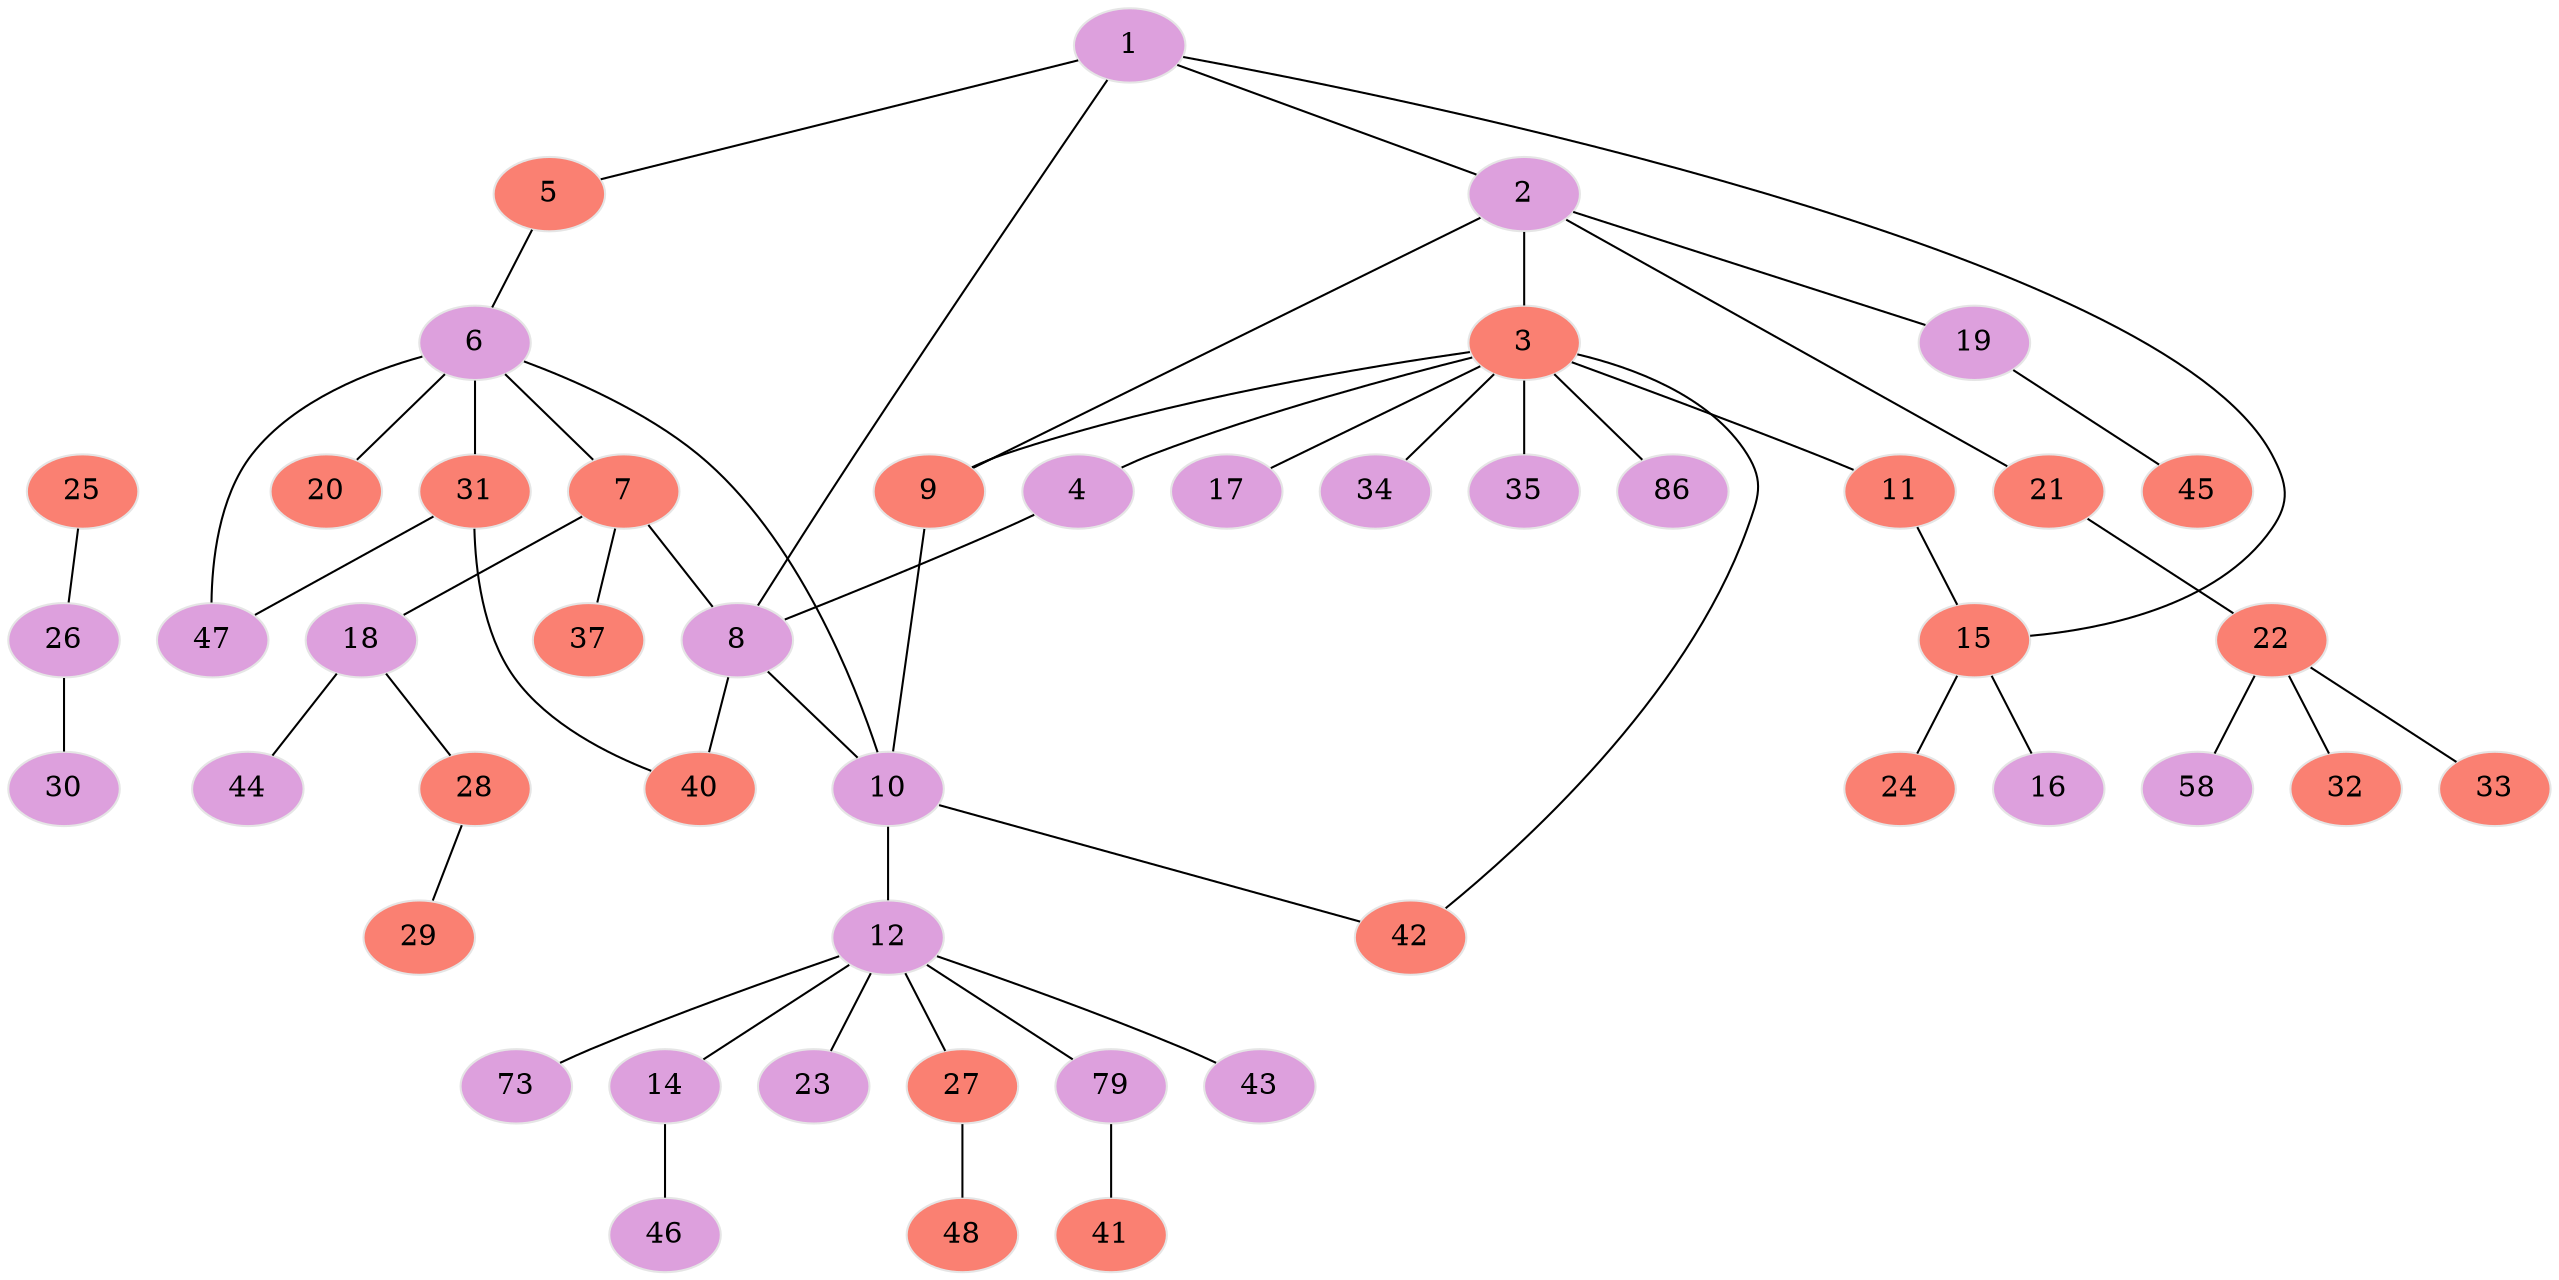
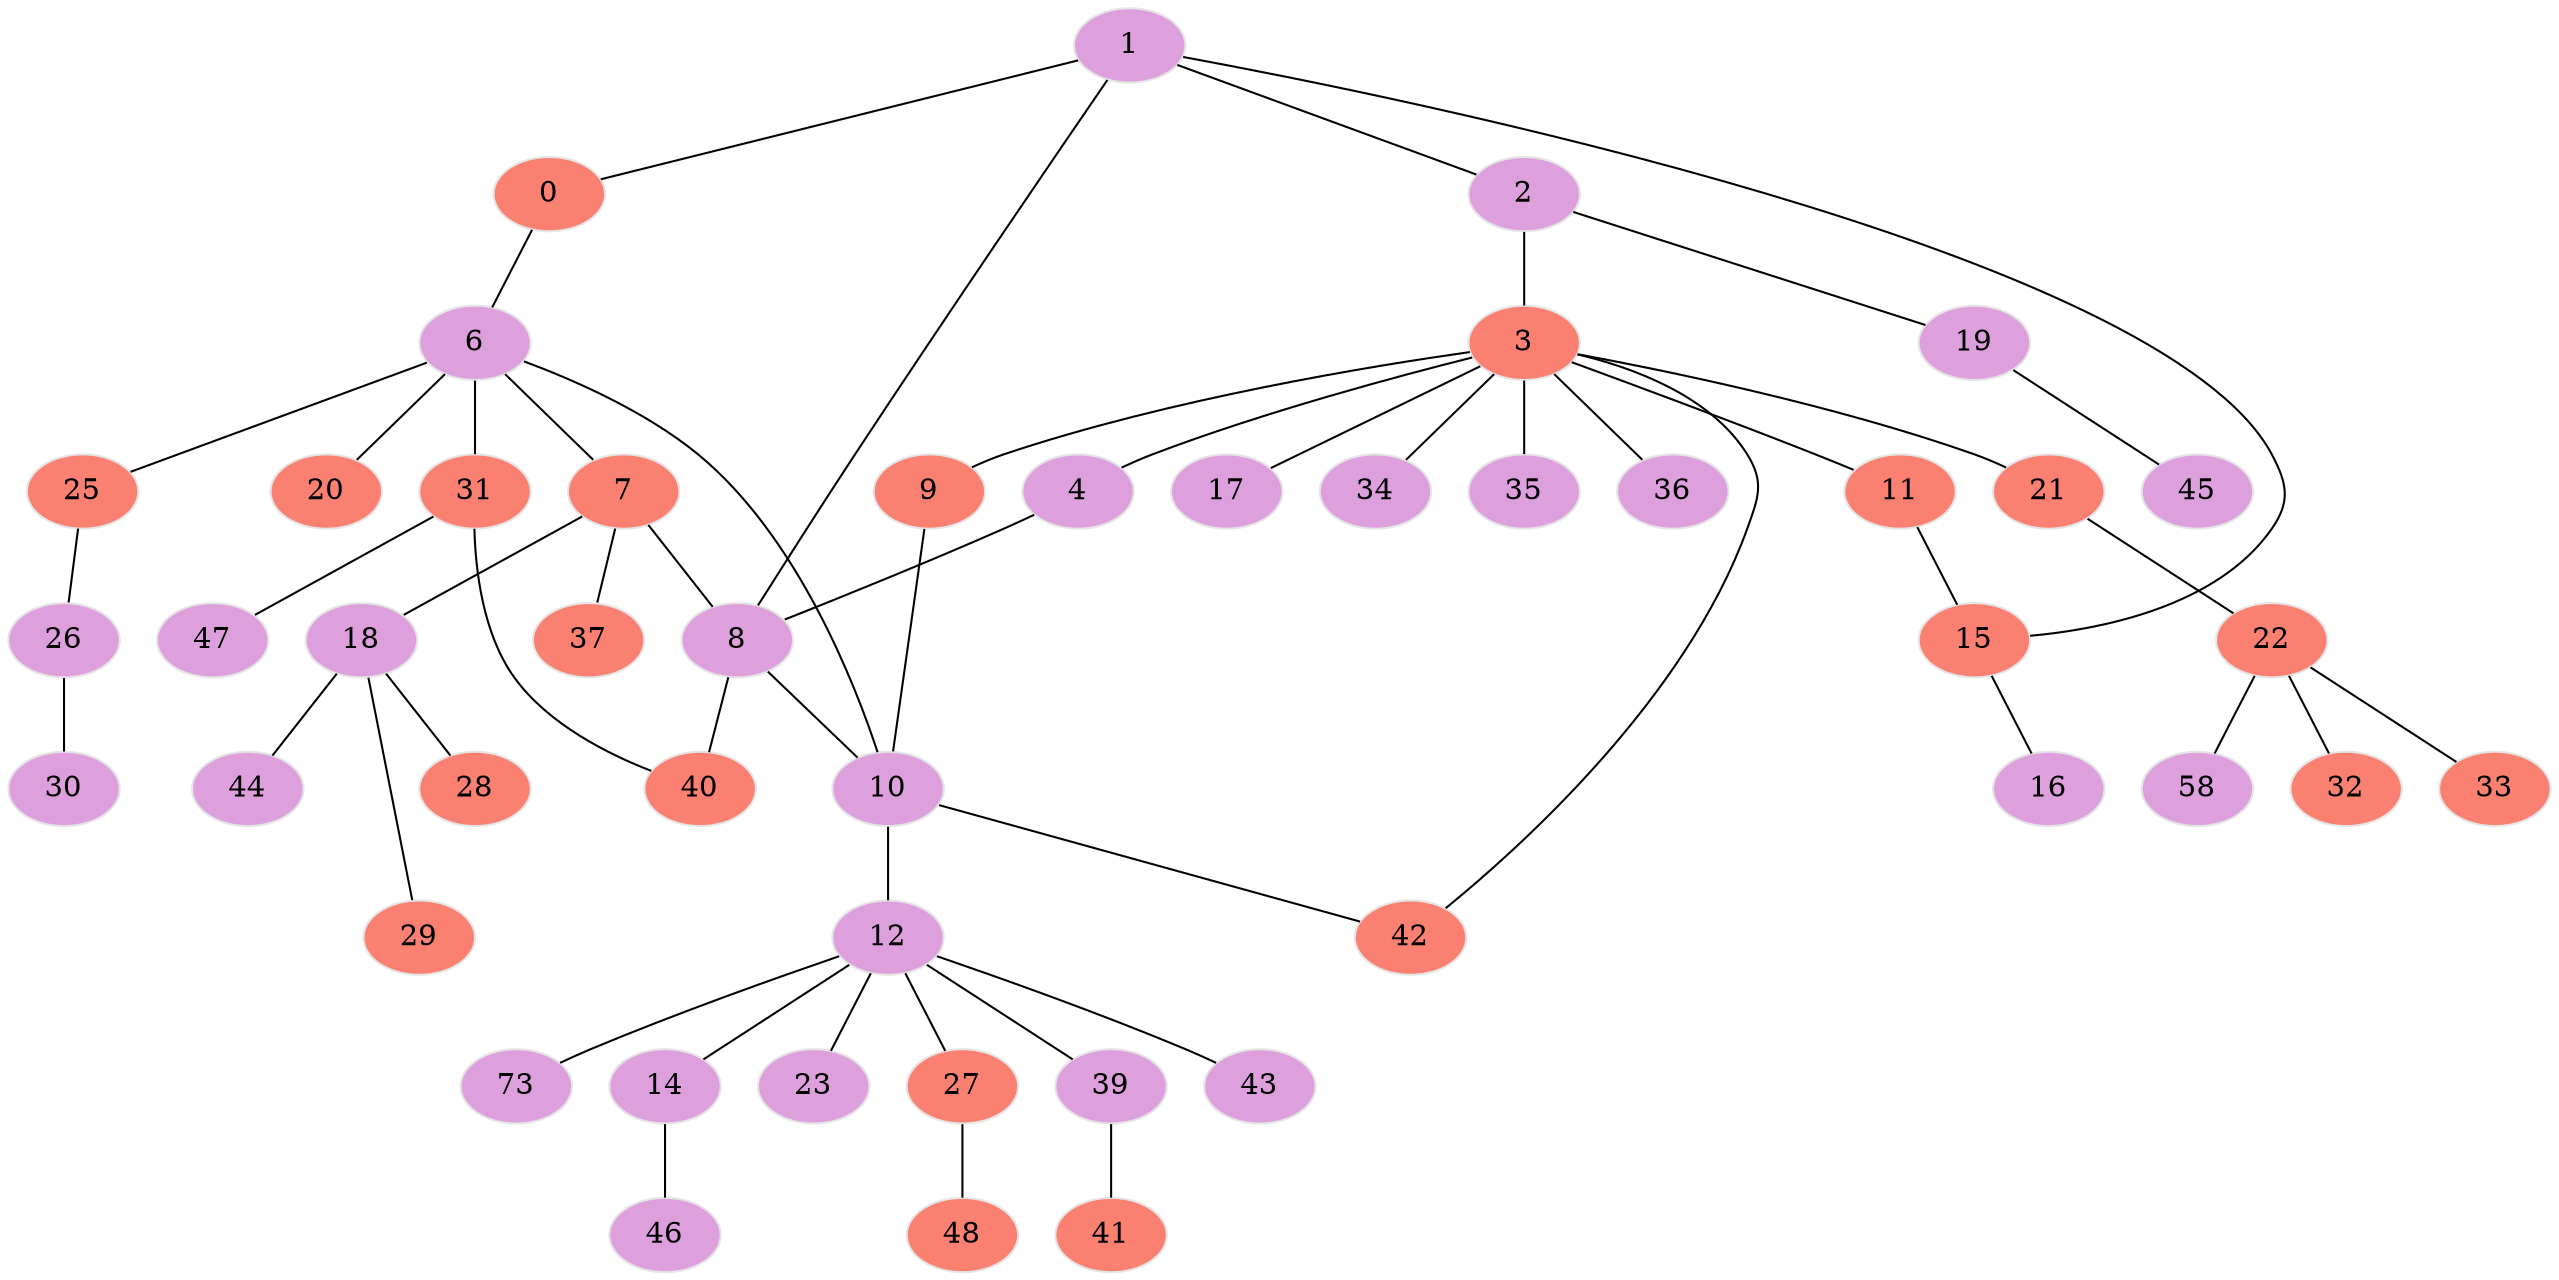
node "5": label "5" -> "0"
edge "2" -- "9": removed
edge "2" -- "21": now "3" -- "21"
edge "6" -- "47": now "6" -- "25"
node "86": label "86" -> "36"
node "45": fillcolor salmon -> plum
node "24": removed
edge "28" -- "29": now "18" -- "29"
node "79": label "79" -> "39"
